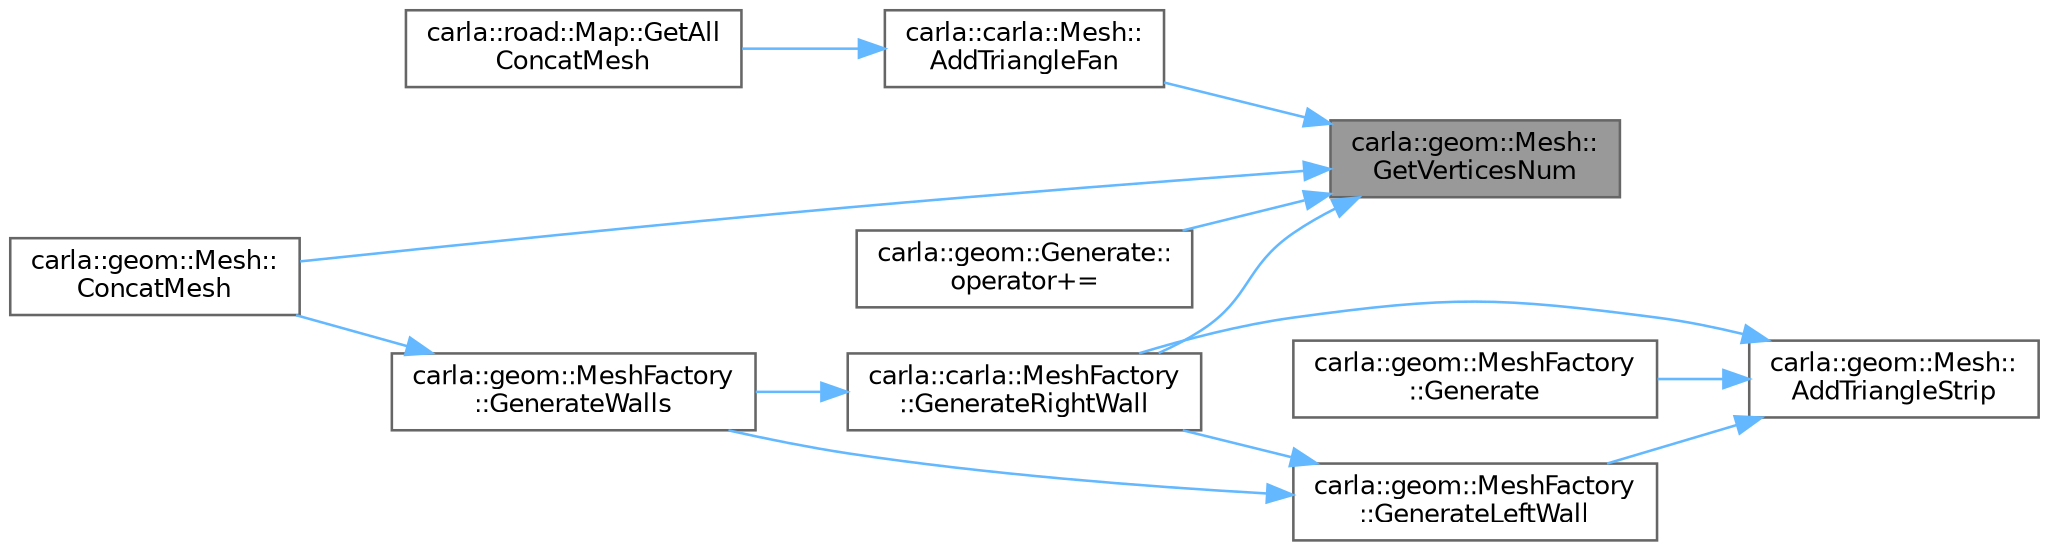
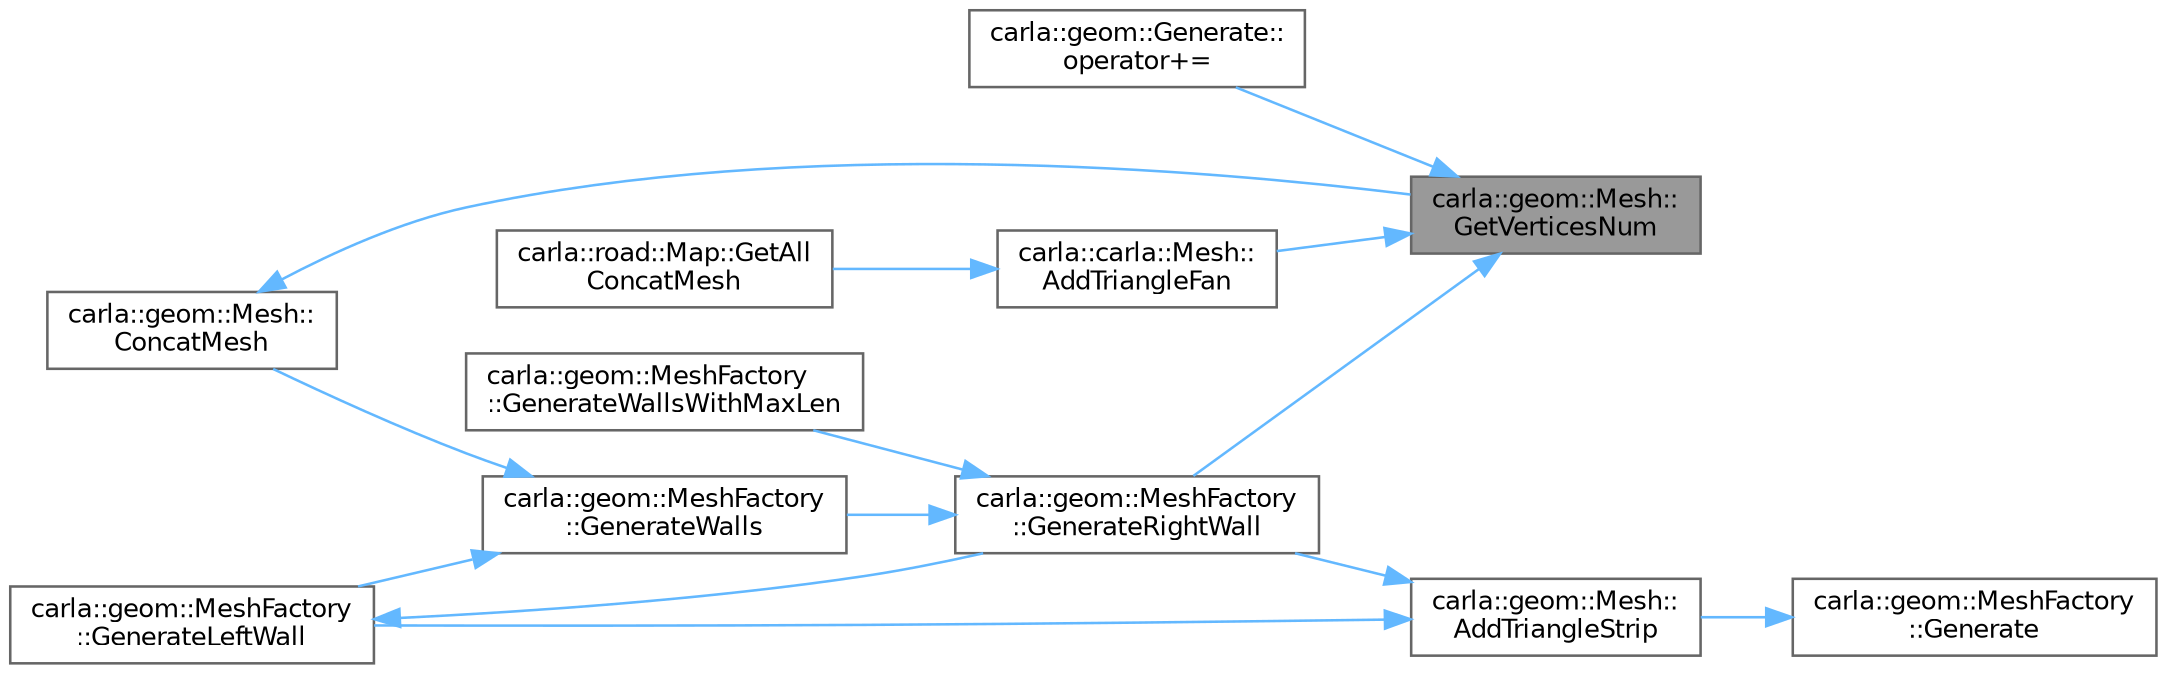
edge "carla::geom::Mesh:: ConcatMesh" -> "carla::geom::Mesh:: GetVerticesNum": reversed
edge "carla::geom::MeshFactory ::Generate" -> "carla::geom::Mesh:: AddTriangleStrip": reversed
node "carla::geom::MeshFactory ::GenerateWallsWithMaxLen": added
node "carla::carla::MeshFactory ::GenerateRightWall": label "carla::carla::MeshFactory ::GenerateRightWall" -> "carla::geom::MeshFactory ::GenerateRightWall"
edge "carla::geom::MeshFactory ::GenerateWalls" -> "carla::geom::MeshFactory ::GenerateLeftWall": reversed
